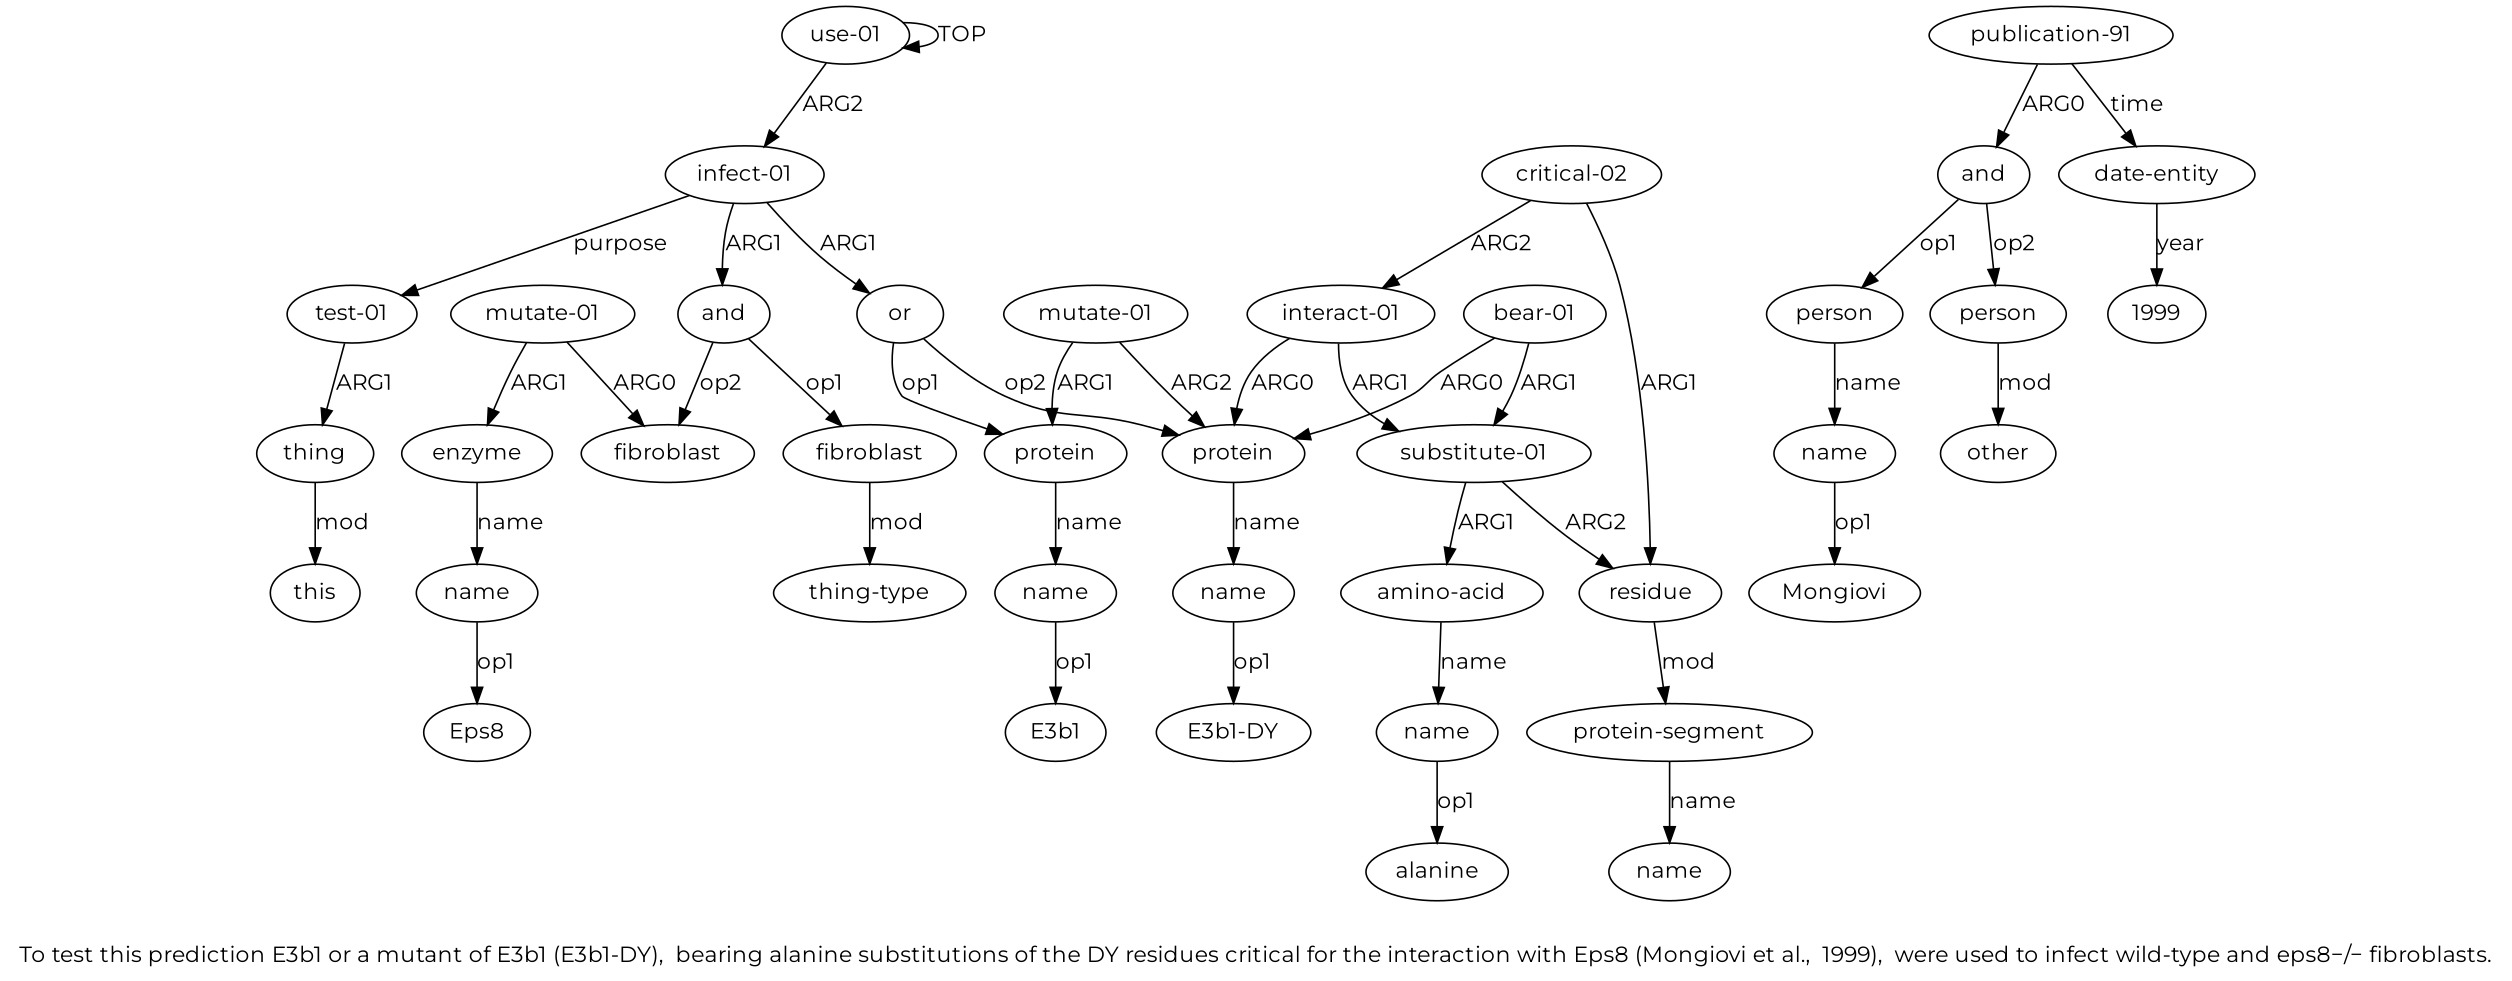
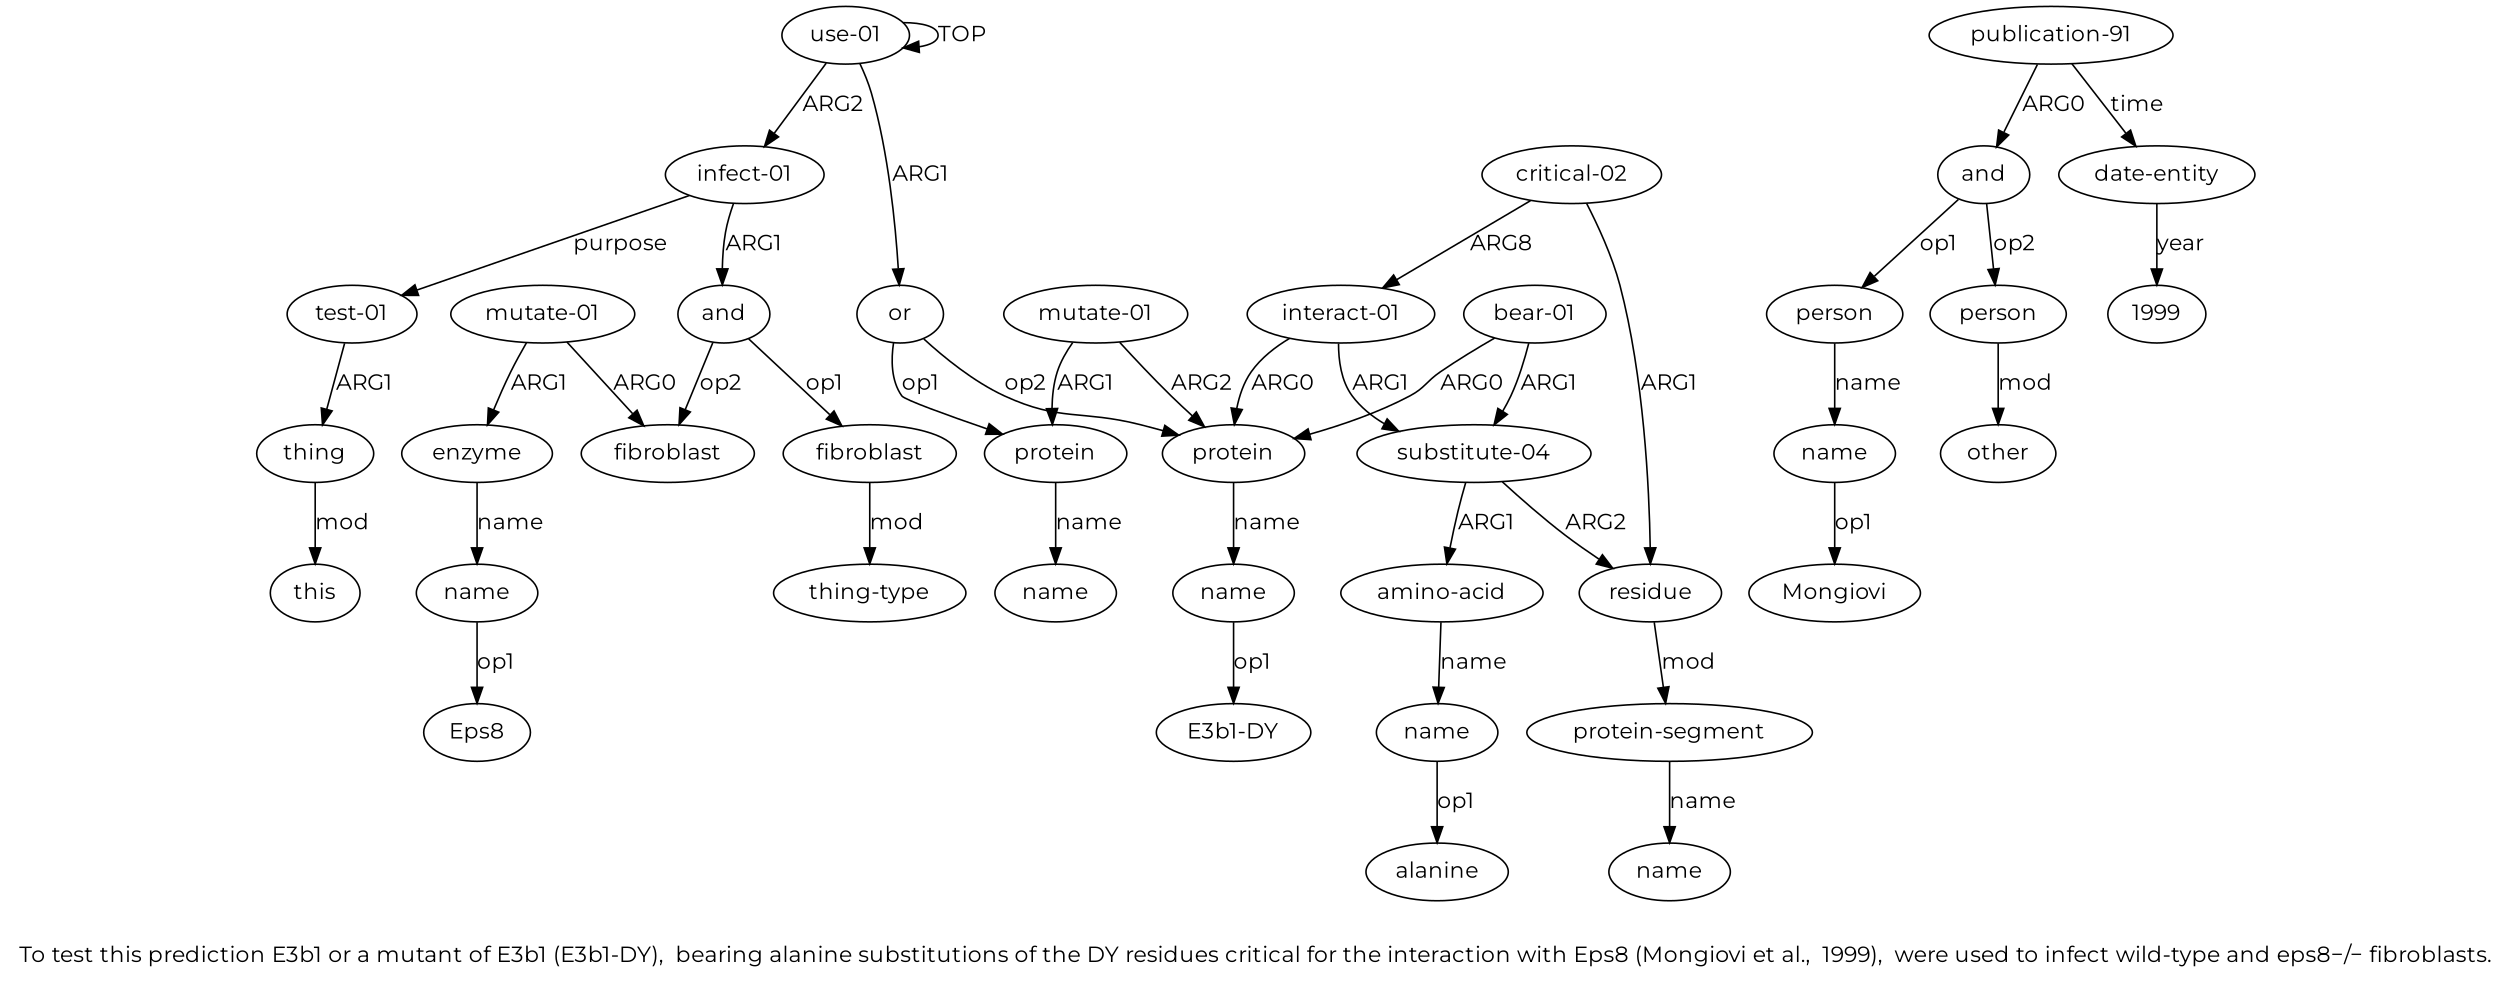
edge "critical-02" -> "interact-01": label "ARG2" -> "ARG8"
edge "infect-01" -> "or": now "use-01" -> "or"
node "substitute-01": label "substitute-01" -> "substitute-04"
node "E3b1": removed
